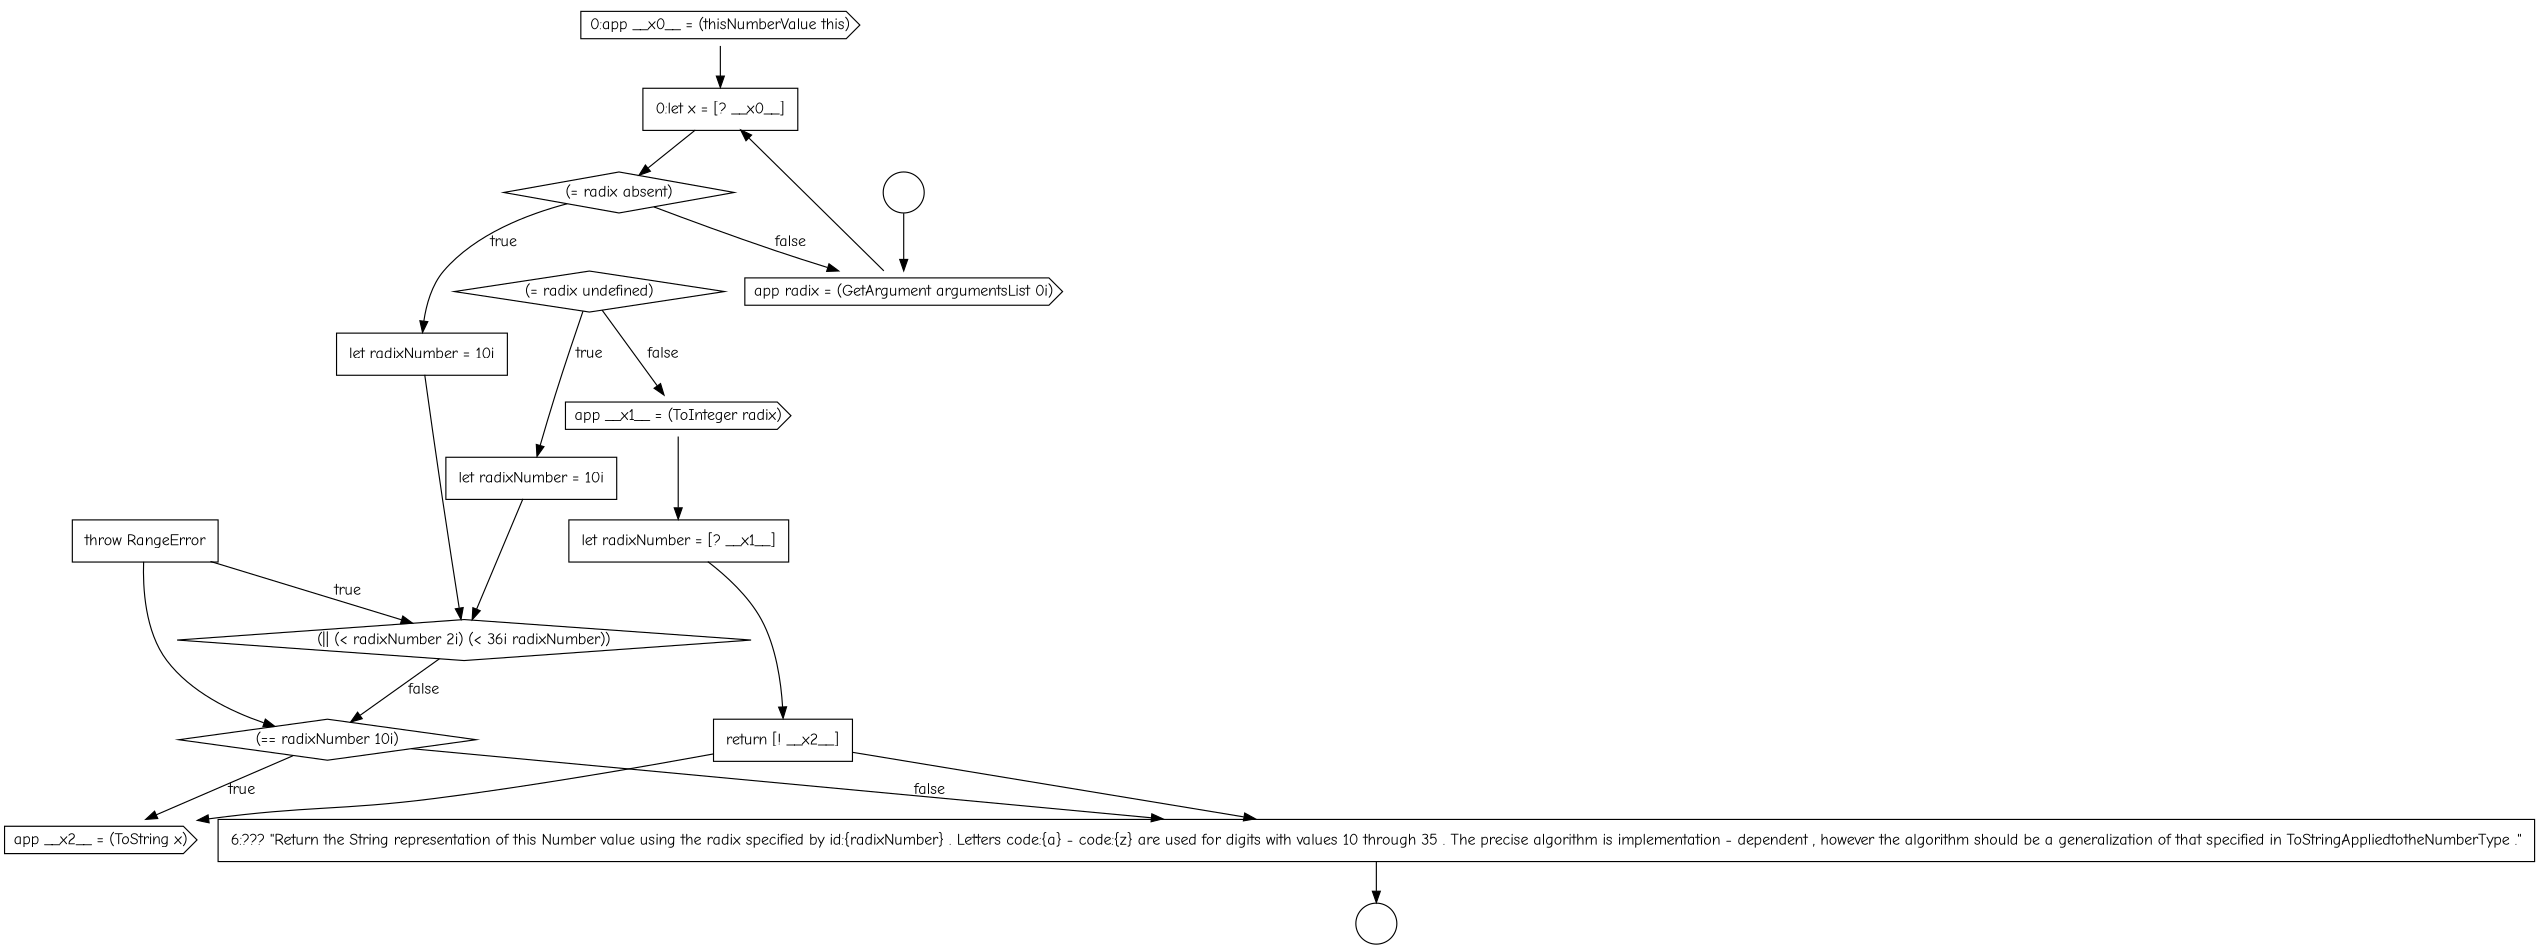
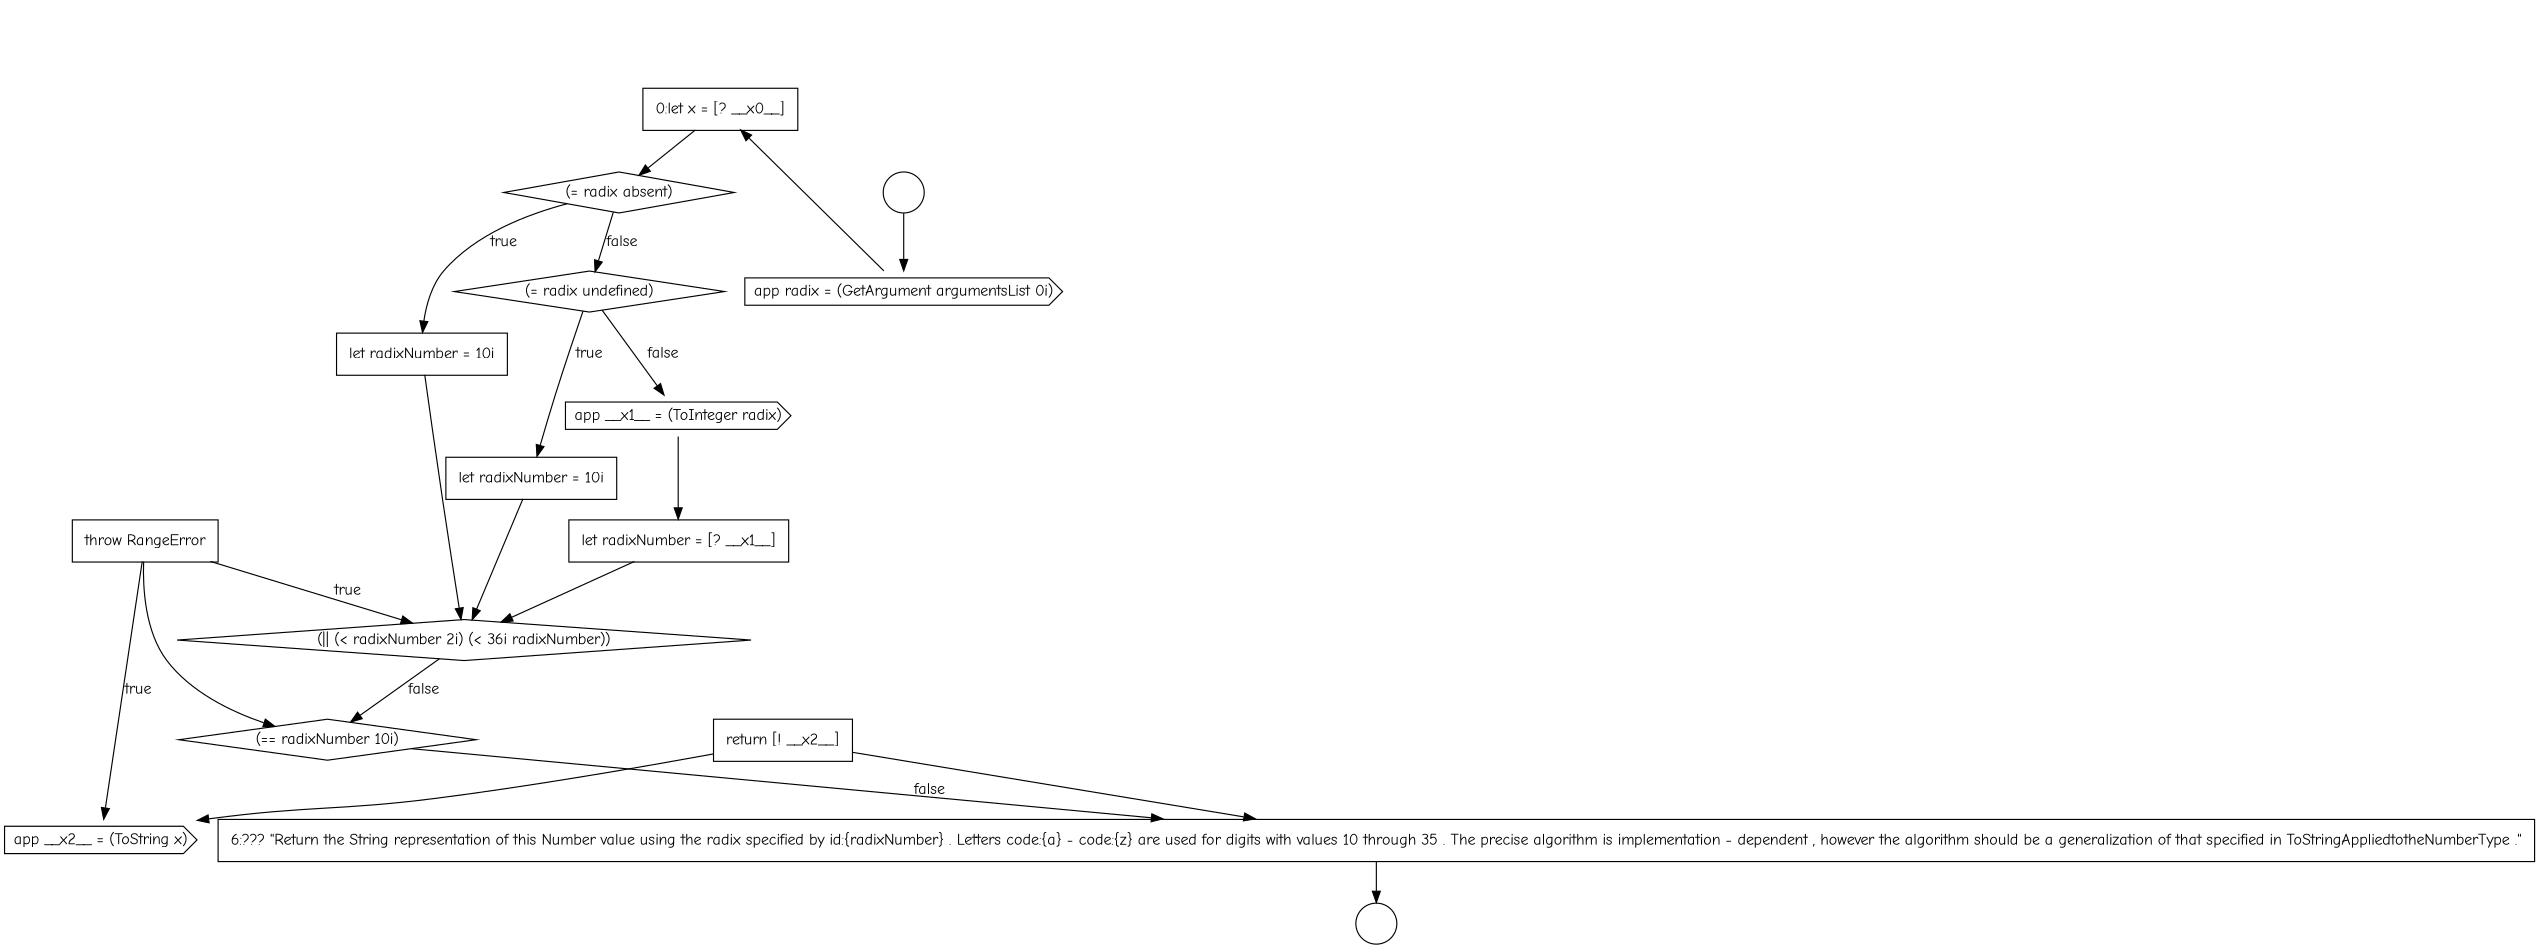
node "0:app __x0__ = (thisNumberValue this)": removed
edge "(= radix absent)" -> "app radix = (GetArgument argumentsList 0i)": now "(= radix absent)" -> "(= radix undefined)"
edge "let radixNumber = [? __x1__]" -> "return [! __x2__]": now "let radixNumber = [? __x1__]" -> "(|| (< radixNumber 2i) (< 36i radixNumber))"
edge "(== radixNumber 10i)" -> "app __x2__ = (ToString x)": now "throw RangeError" -> "app __x2__ = (ToString x)"
